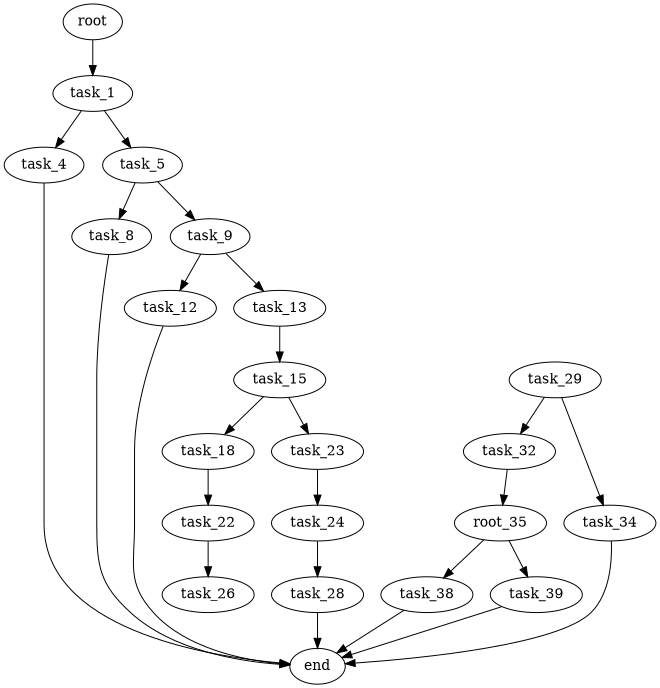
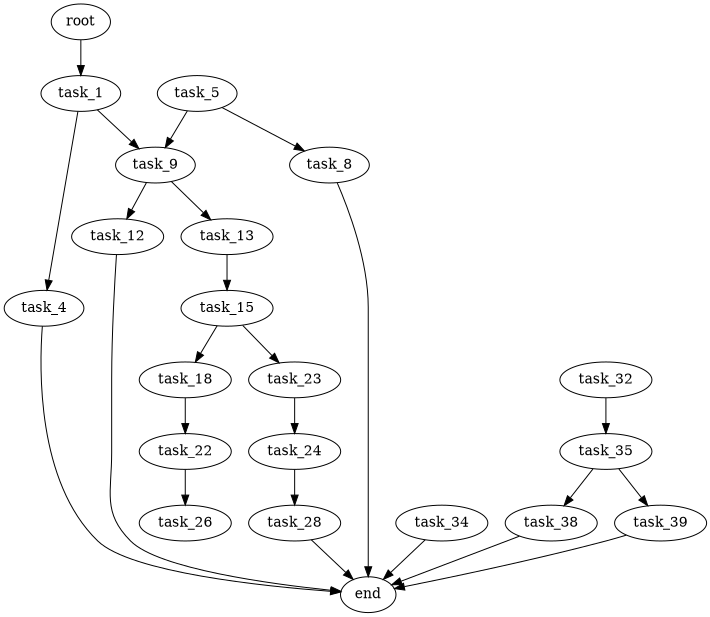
edge "task_1" -> "task_5": now "task_1" -> "task_9"
node "task_29": removed
node "root_35": label "root_35" -> "task_35"
